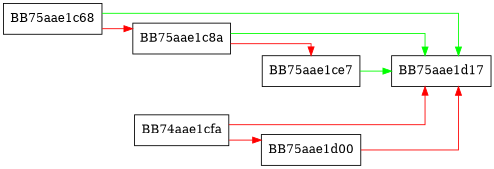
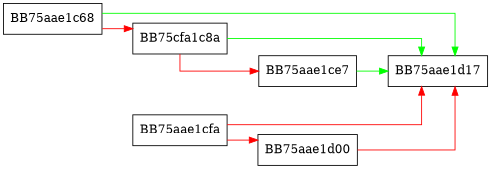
node "BB75aae1c8a": label "BB75aae1c8a" -> "BB75cfa1c8a"
node "BB74aae1cfa": label "BB74aae1cfa" -> "BB75aae1cfa"
